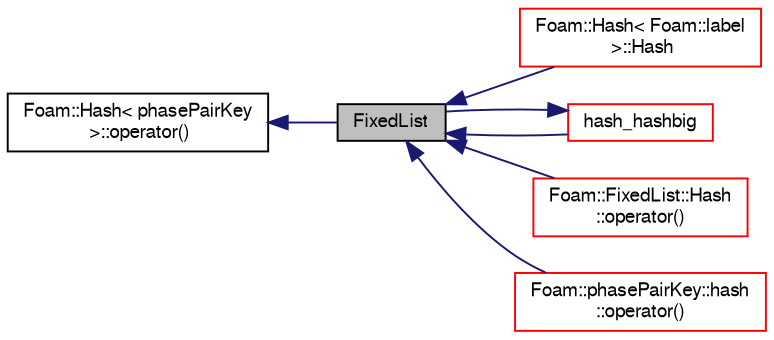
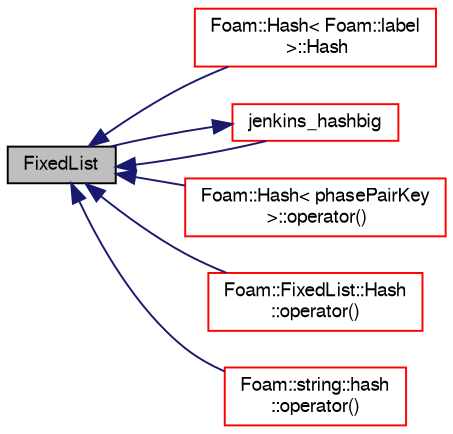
node "Foam::Hash< phasePairKey >::operator()": color black -> red
edge "FixedList" -> "Foam::Hash< phasePairKey >::operator()": reversed
node "hash_hashbig": label "hash_hashbig" -> "jenkins_hashbig"
node "Foam::phasePairKey::hash ::operator()": label "Foam::phasePairKey::hash ::operator()" -> "Foam::string::hash ::operator()"
